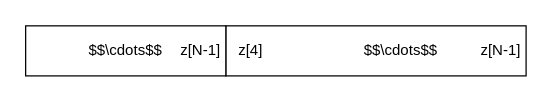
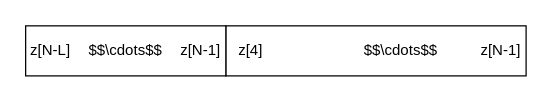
node "z[N-L]": added
